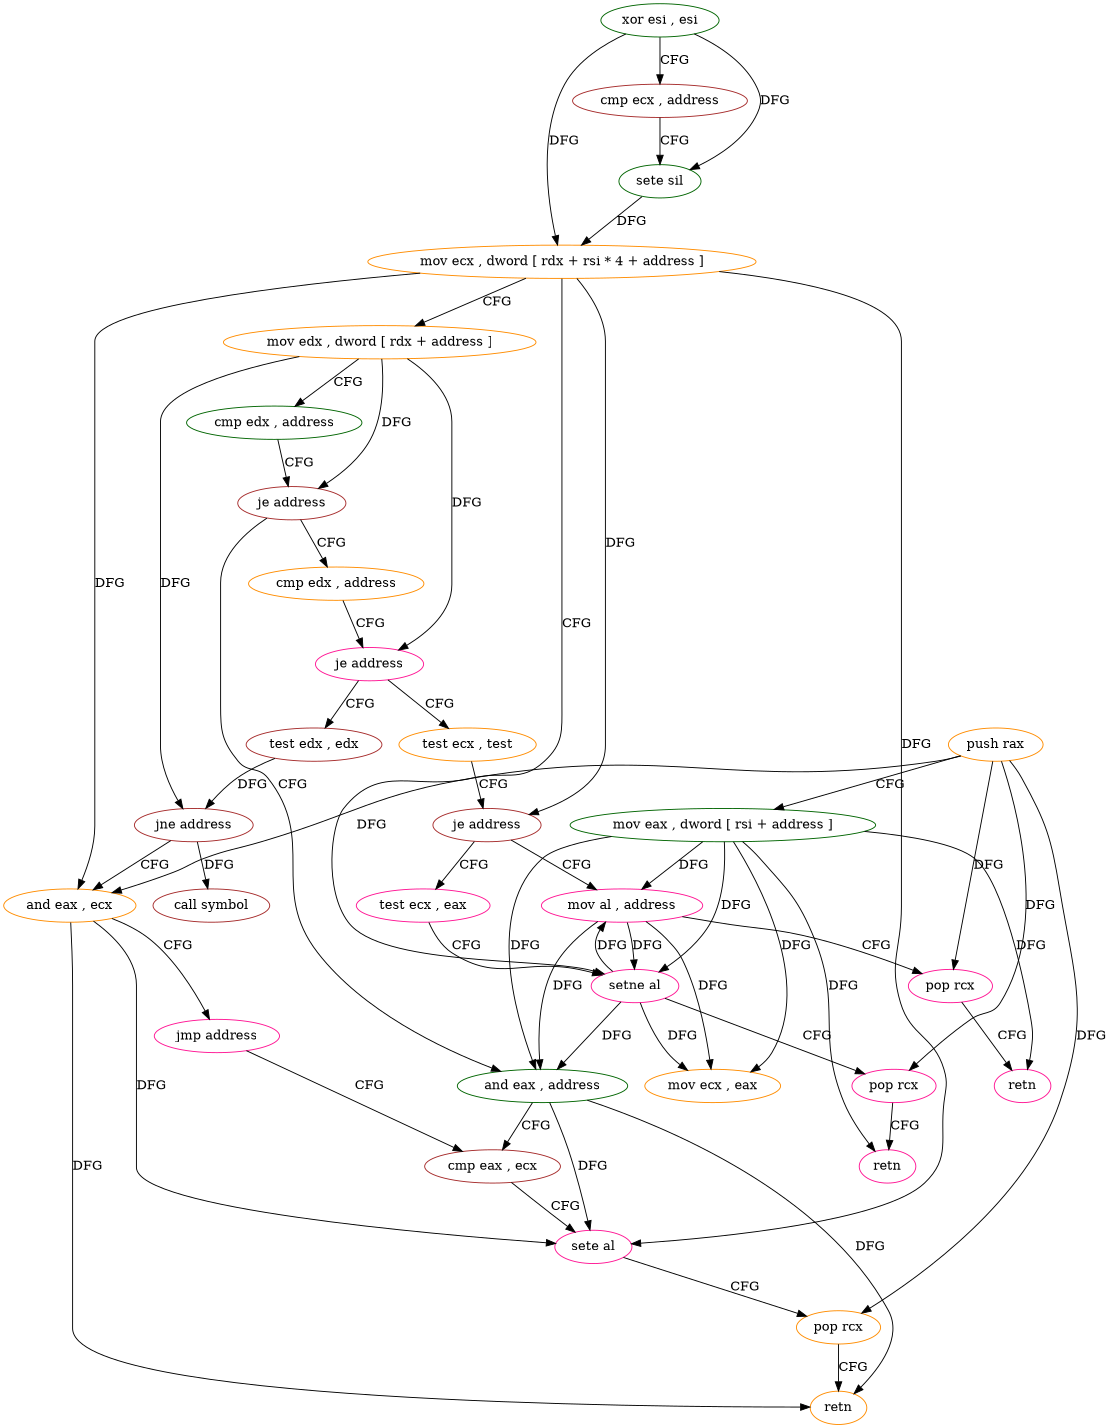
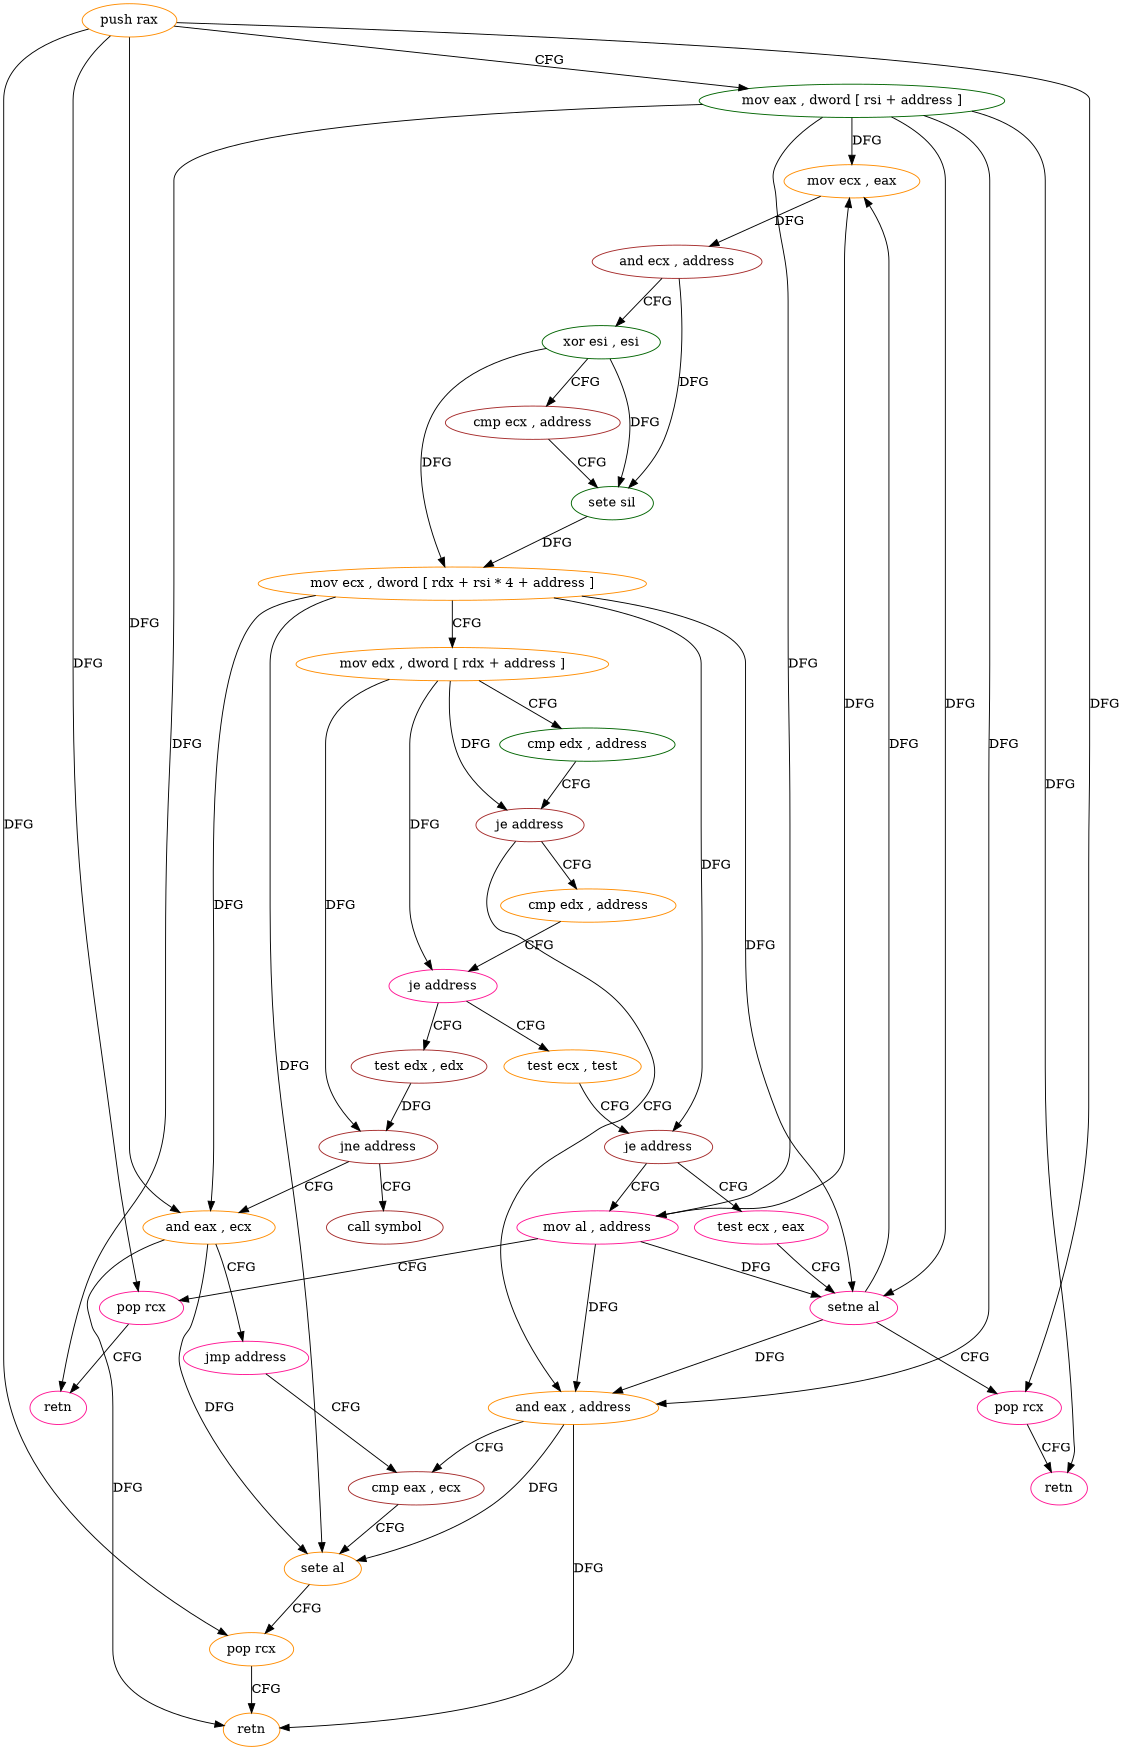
node "and ecx , address": added
edge "mov ecx , dword [ rdx + rsi * 4 + address ]" -> "setne al": label "CFG" -> "DFG"
edge "jne address" -> "call symbol": label "DFG" -> "CFG"
edge "setne al" -> "mov al , address": removed, label "DFG"
node "and eax , address": color darkgreen -> darkorange
node "sete al": color deeppink -> darkorange
